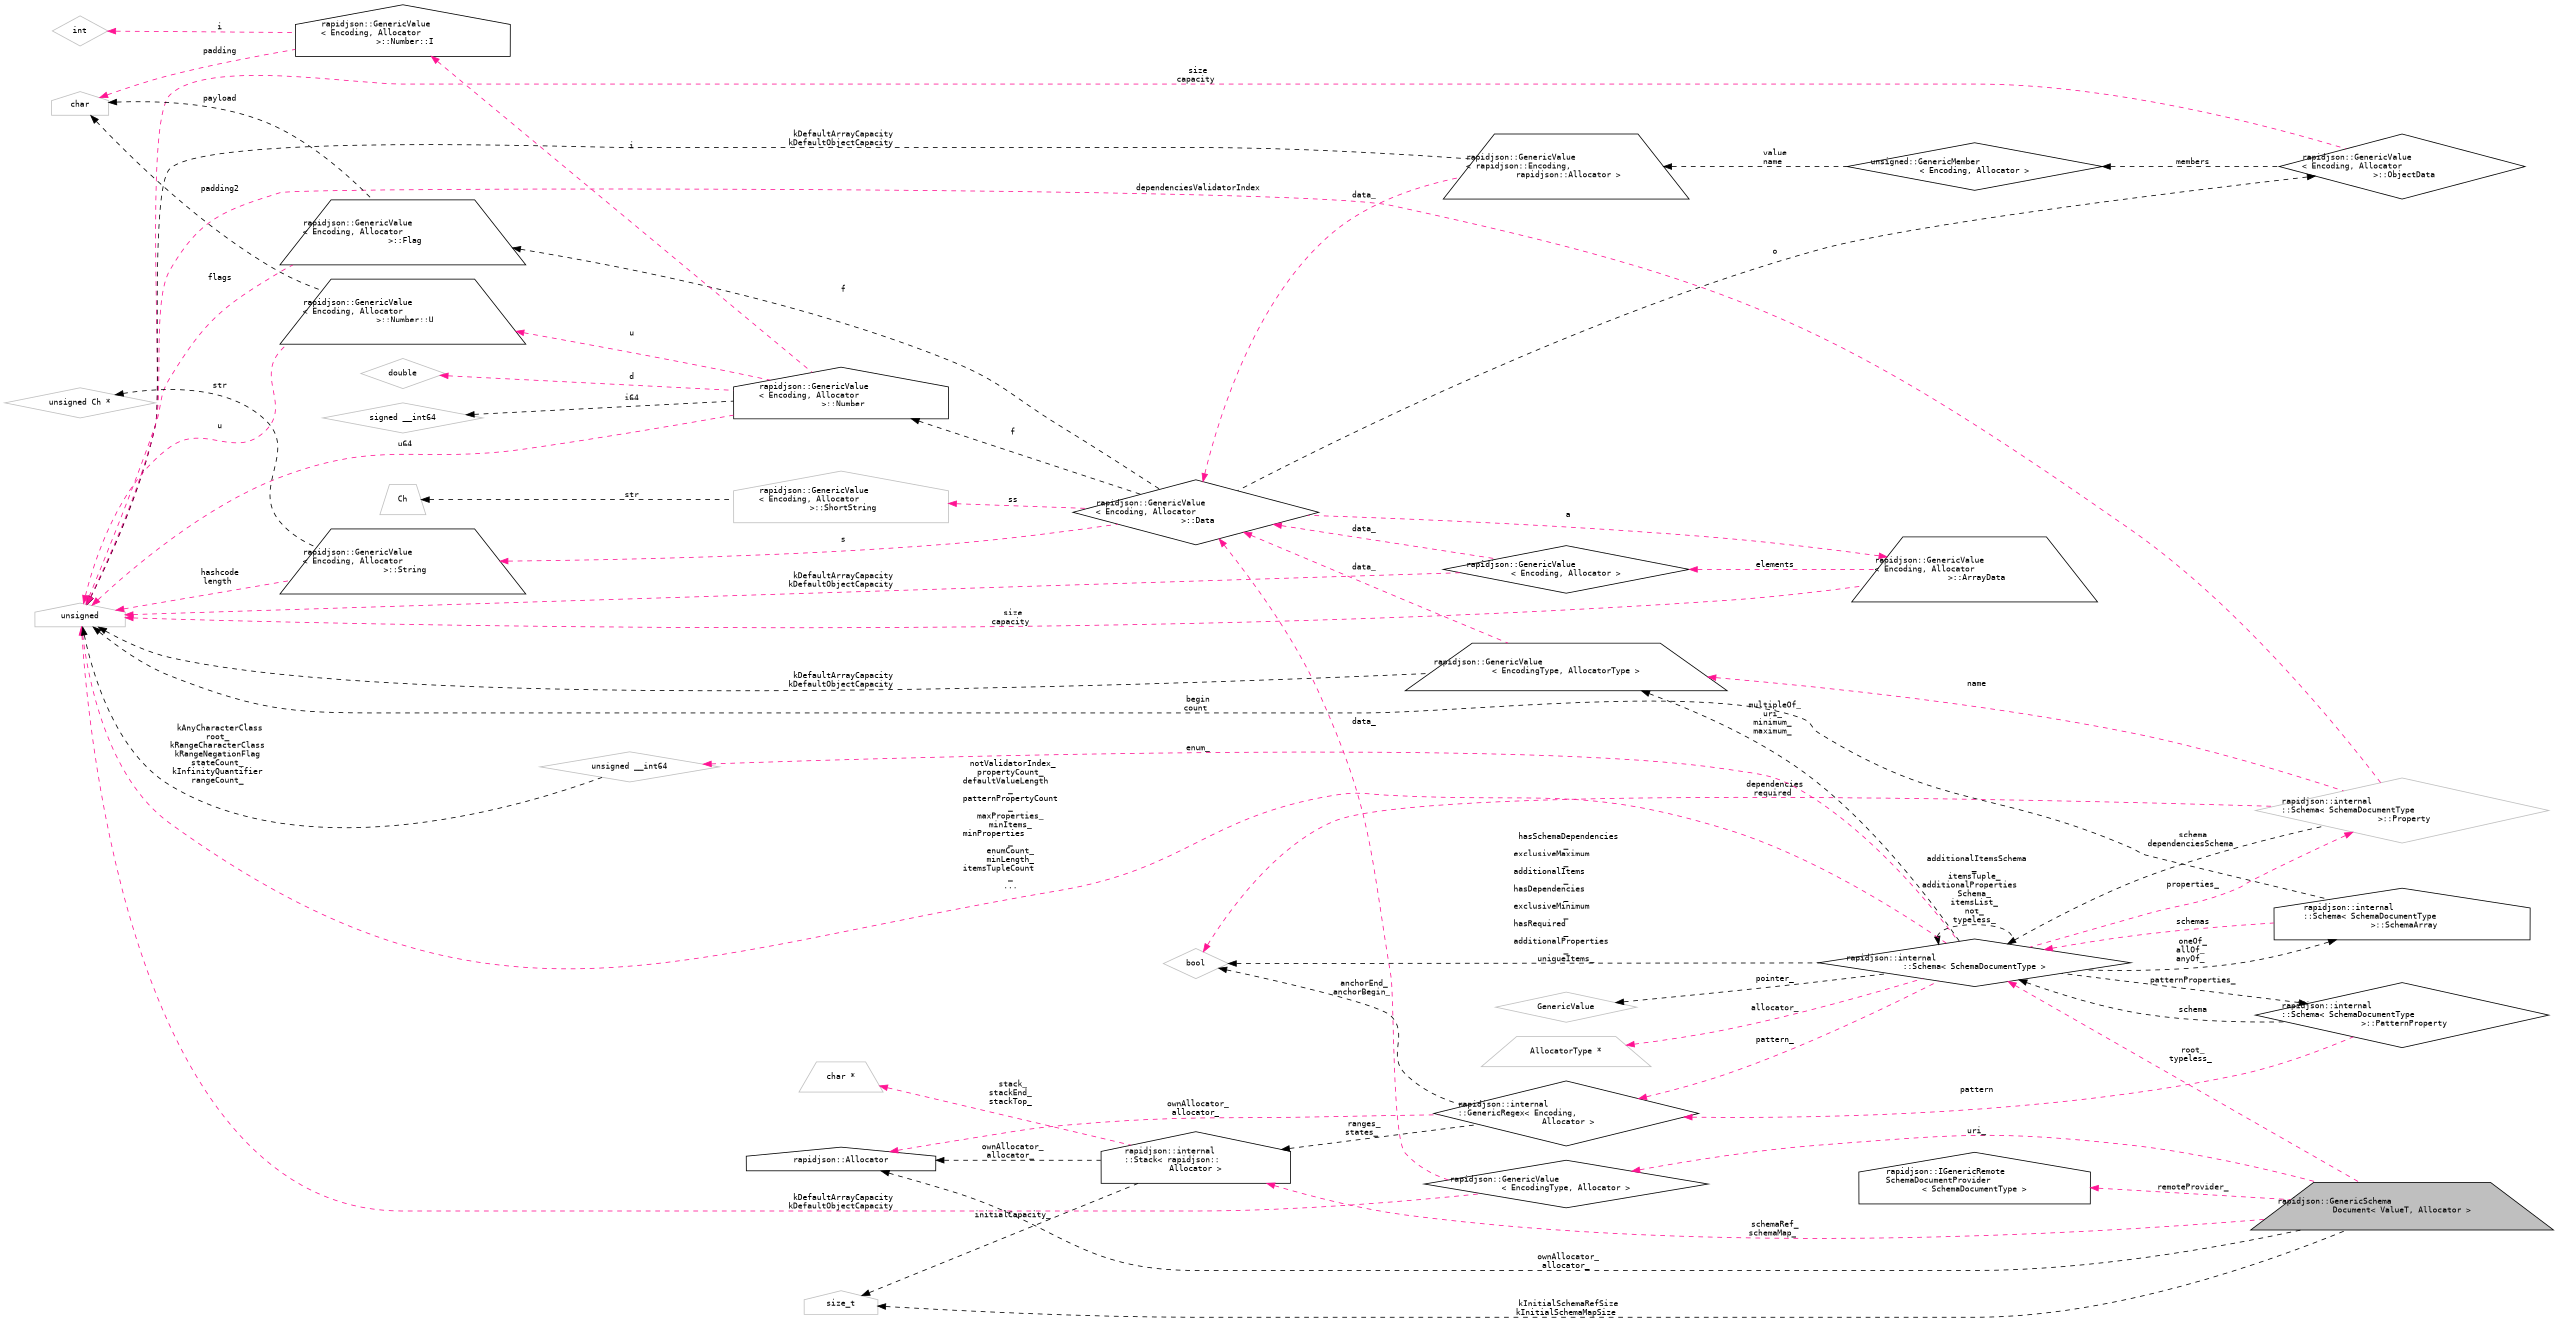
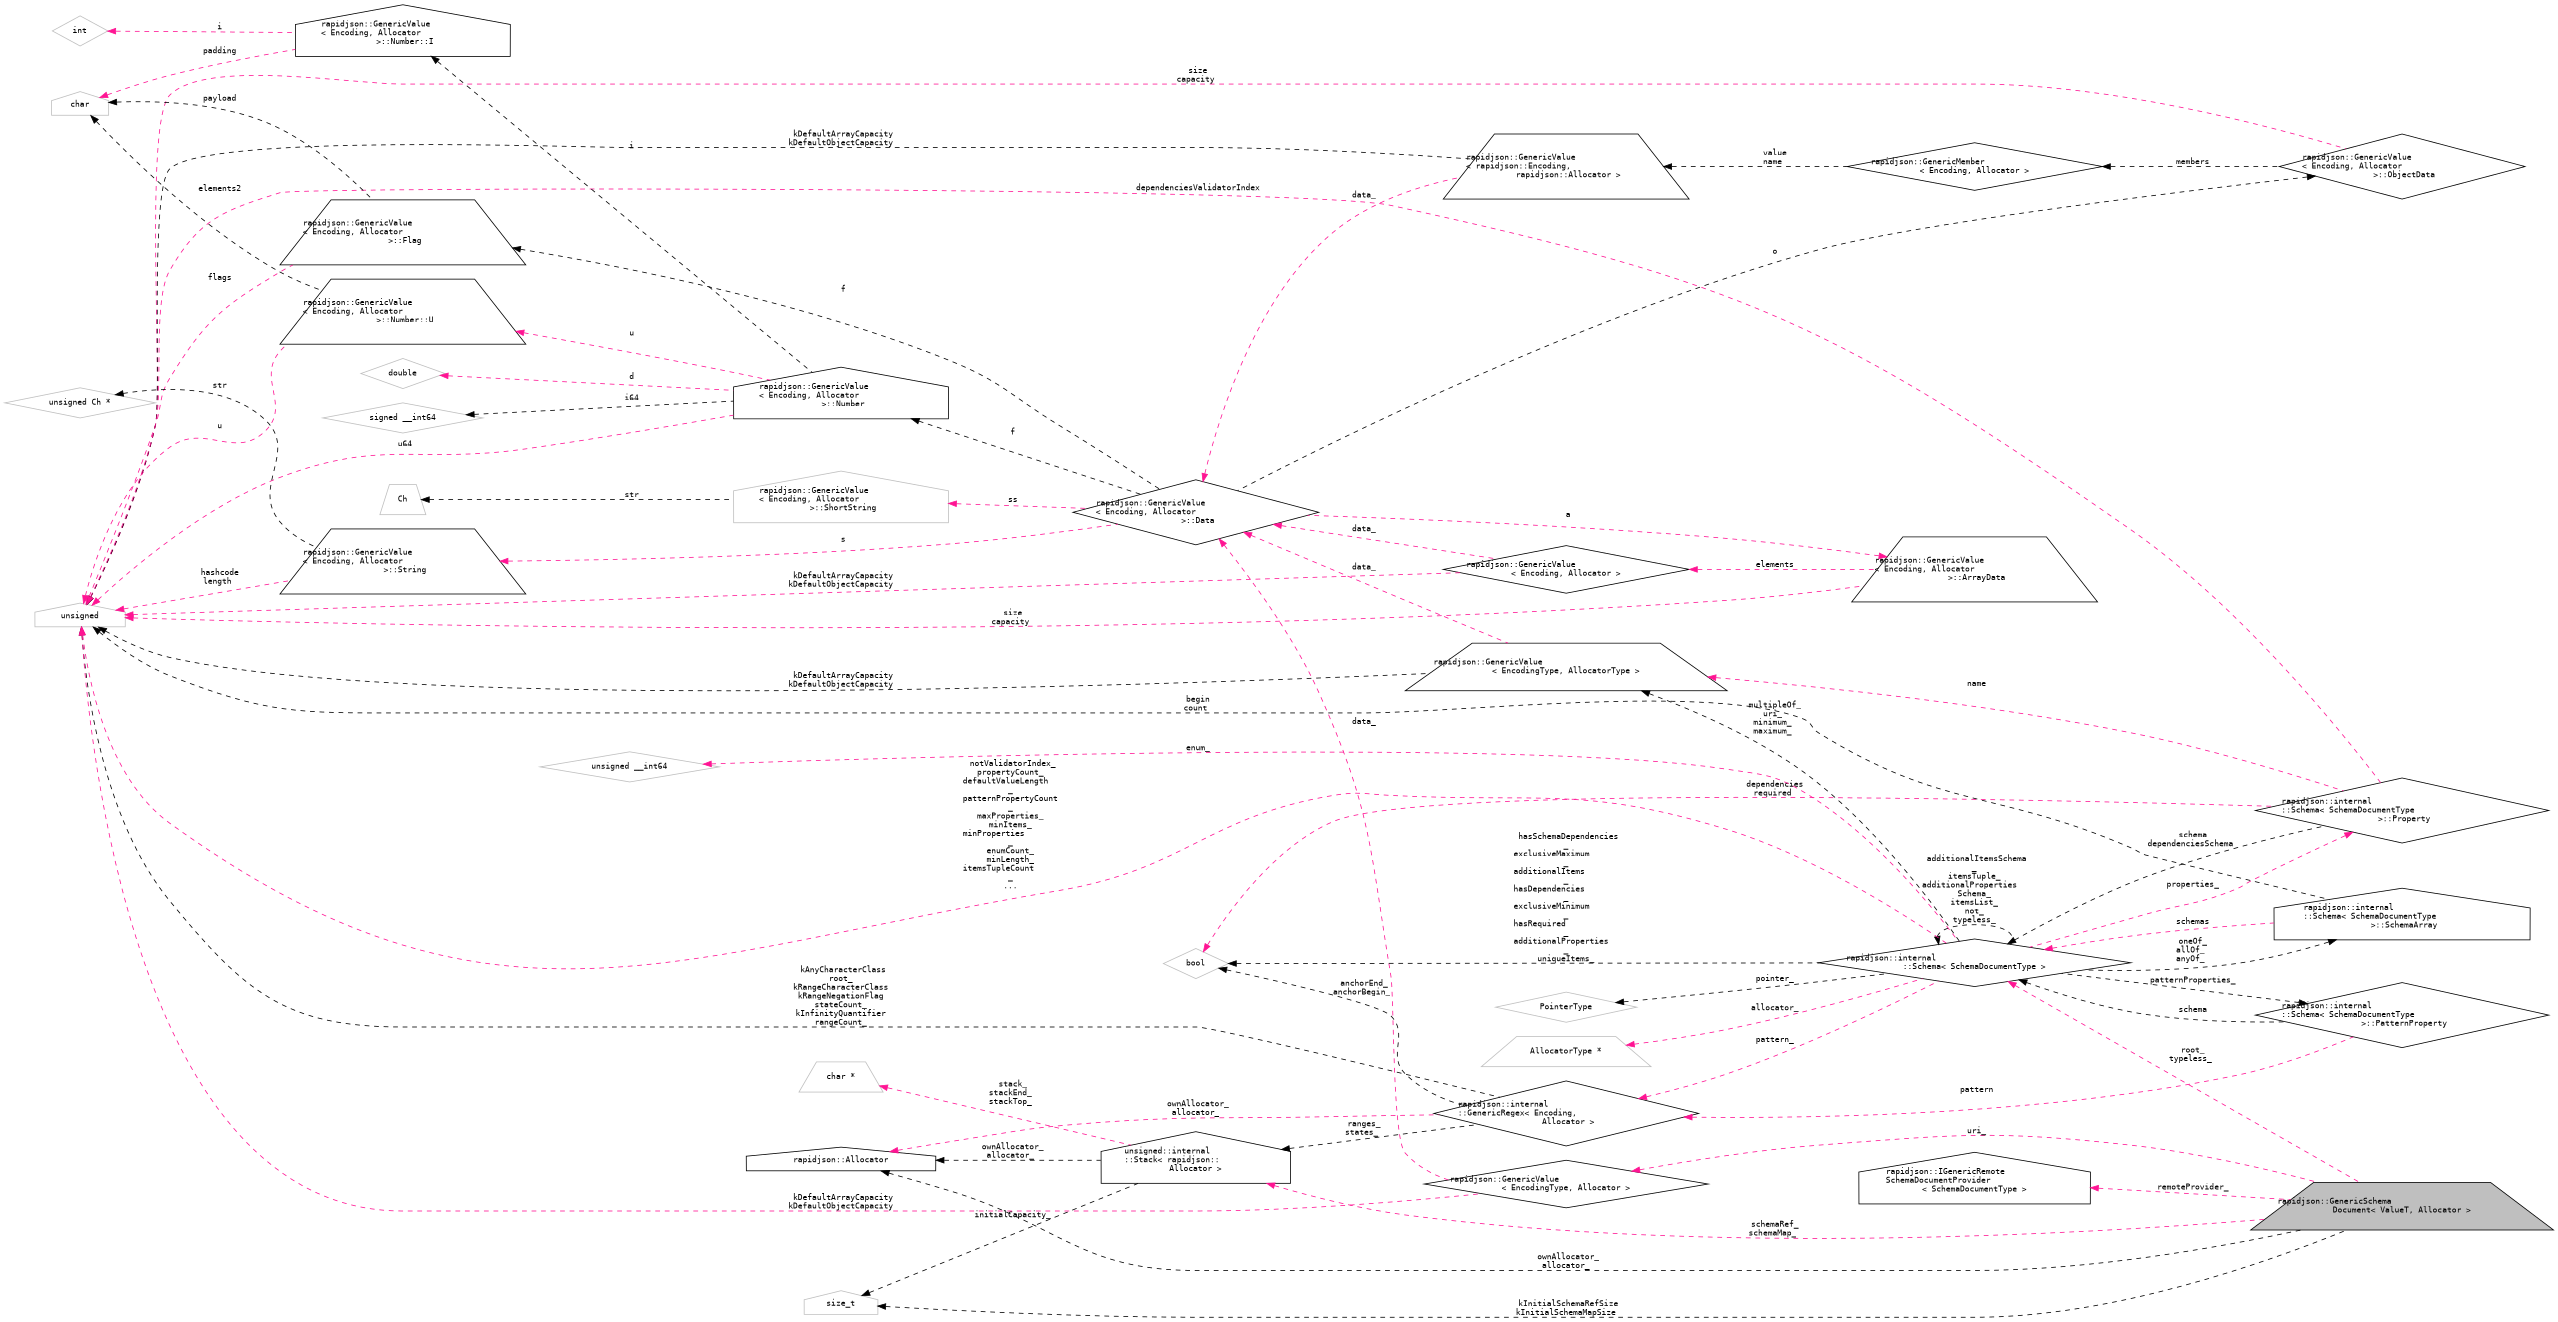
node "unsigned::GenericMember < Encoding, Allocator >": label "unsigned::GenericMember < Encoding, Allocator >" -> "rapidjson::GenericMember < Encoding, Allocator >"
edge "rapidjson::GenericValue < Encoding, Allocator >::Number::U" -> "char": label " padding2" -> " elements2"
edge "rapidjson::GenericValue < Encoding, Allocator >::Number" -> "rapidjson::GenericValue < Encoding, Allocator >::Number::I": color deeppink -> black
node "rapidjson::internal ::Schema< SchemaDocumentType >::Property": color grey75 -> black
edge "unsigned __int64" -> "unsigned": now "rapidjson::internal ::GenericRegex< Encoding, Allocator >" -> "unsigned"
node "GenericValue": label "GenericValue" -> "PointerType"
node "rapidjson::internal ::Stack< rapidjson:: Allocator >": label "rapidjson::internal ::Stack< rapidjson:: Allocator >" -> "unsigned::internal ::Stack< rapidjson:: Allocator >"
